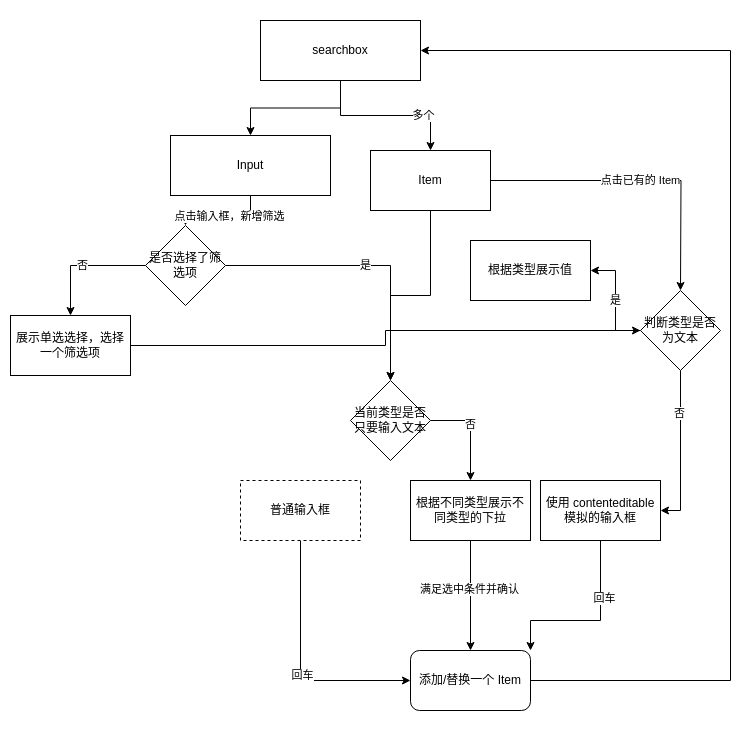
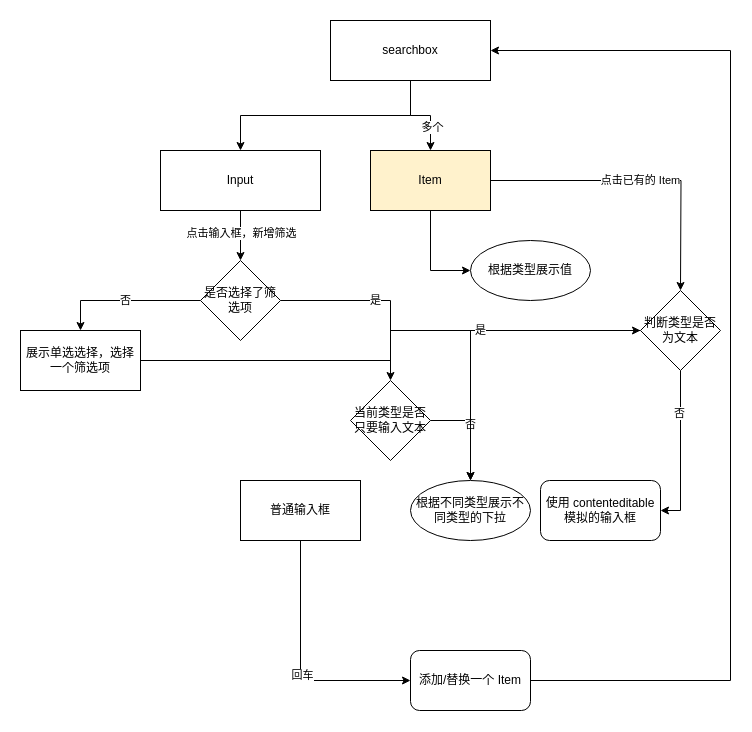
node "searchbox": moved (341, 51) -> (411, 51)
node "Input": moved (251, 166) -> (241, 181)
node "Item": fillcolor #ffffff -> #fff2cc
node "是否选择了筛选项": moved (186, 266) -> (241, 301)
node "根据类型展示值": shape rectangle -> ellipse
edge "判断类型是否为文本" -> "根据类型展示值": now "判断类型是否为文本" -> "根据不同类型展示不同类型的下拉"
edge "Item" -> "当前类型是否只要输入文本": now "Item" -> "根据类型展示值"
node "展示单选选择，选择一个筛选项": moved (71, 346) -> (81, 361)
node "普通输入框": style dashed -> solid
node "根据不同类型展示不同类型的下拉": shape rectangle -> ellipse
node "使用 contenteditable 模拟的输入框": shape rectangle -> rounded rectangle
edge "根据不同类型展示不同类型的下拉" -> "添加/替换一个 Item": removed, label "满足选中条件并确认"
edge "使用 contenteditable 模拟的输入框" -> "添加/替换一个 Item": removed, label "回车"
